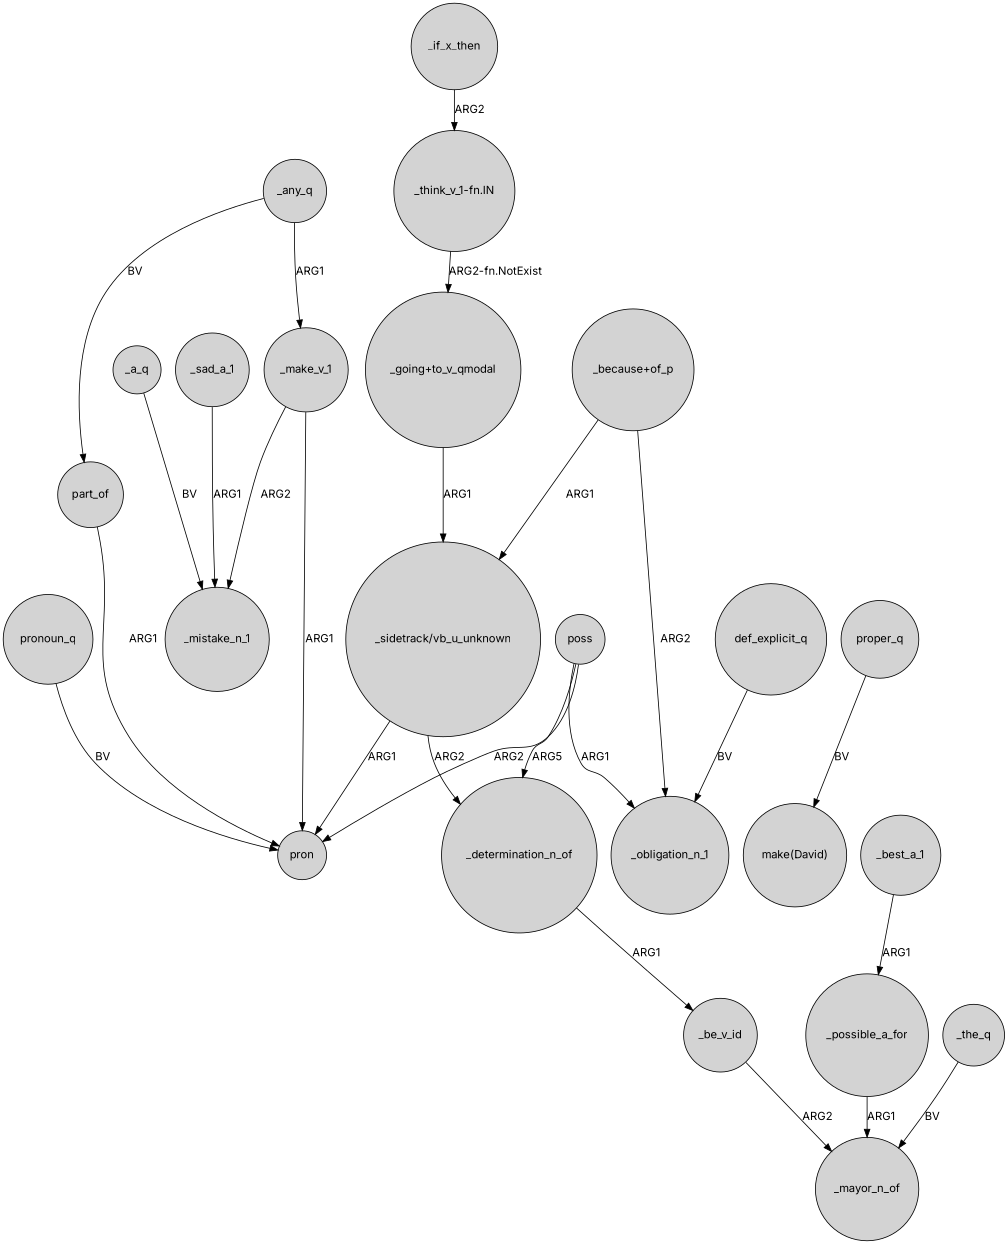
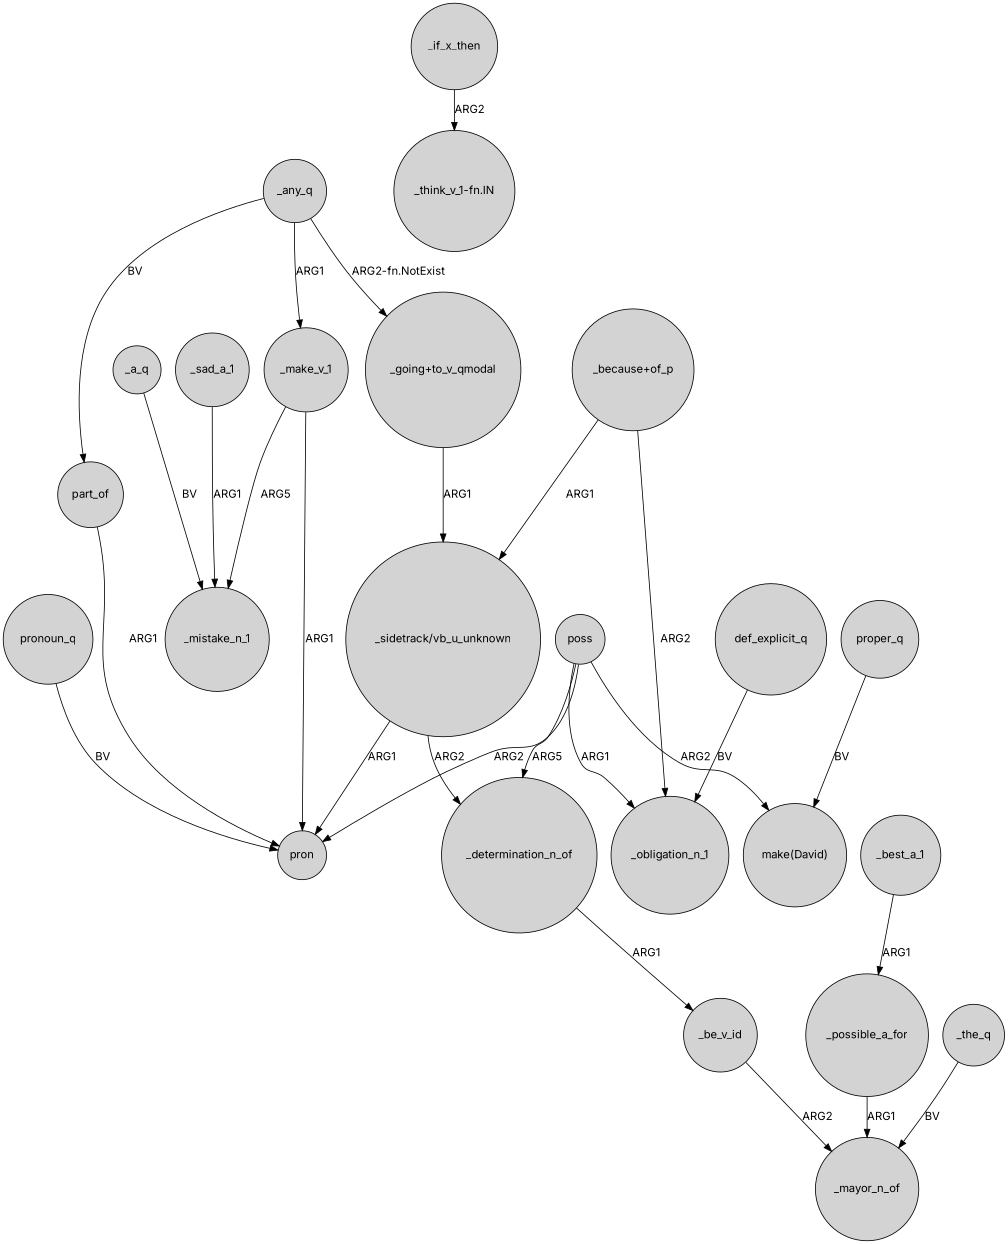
edge "_think_v_1-fn.IN" -> "_going+to_v_qmodal": now "_any_q" -> "_going+to_v_qmodal"
edge "_make_v_1" -> "_mistake_n_1": label "ARG2" -> "ARG5"
edge "poss" -> "make(David)": added, label "ARG2"
